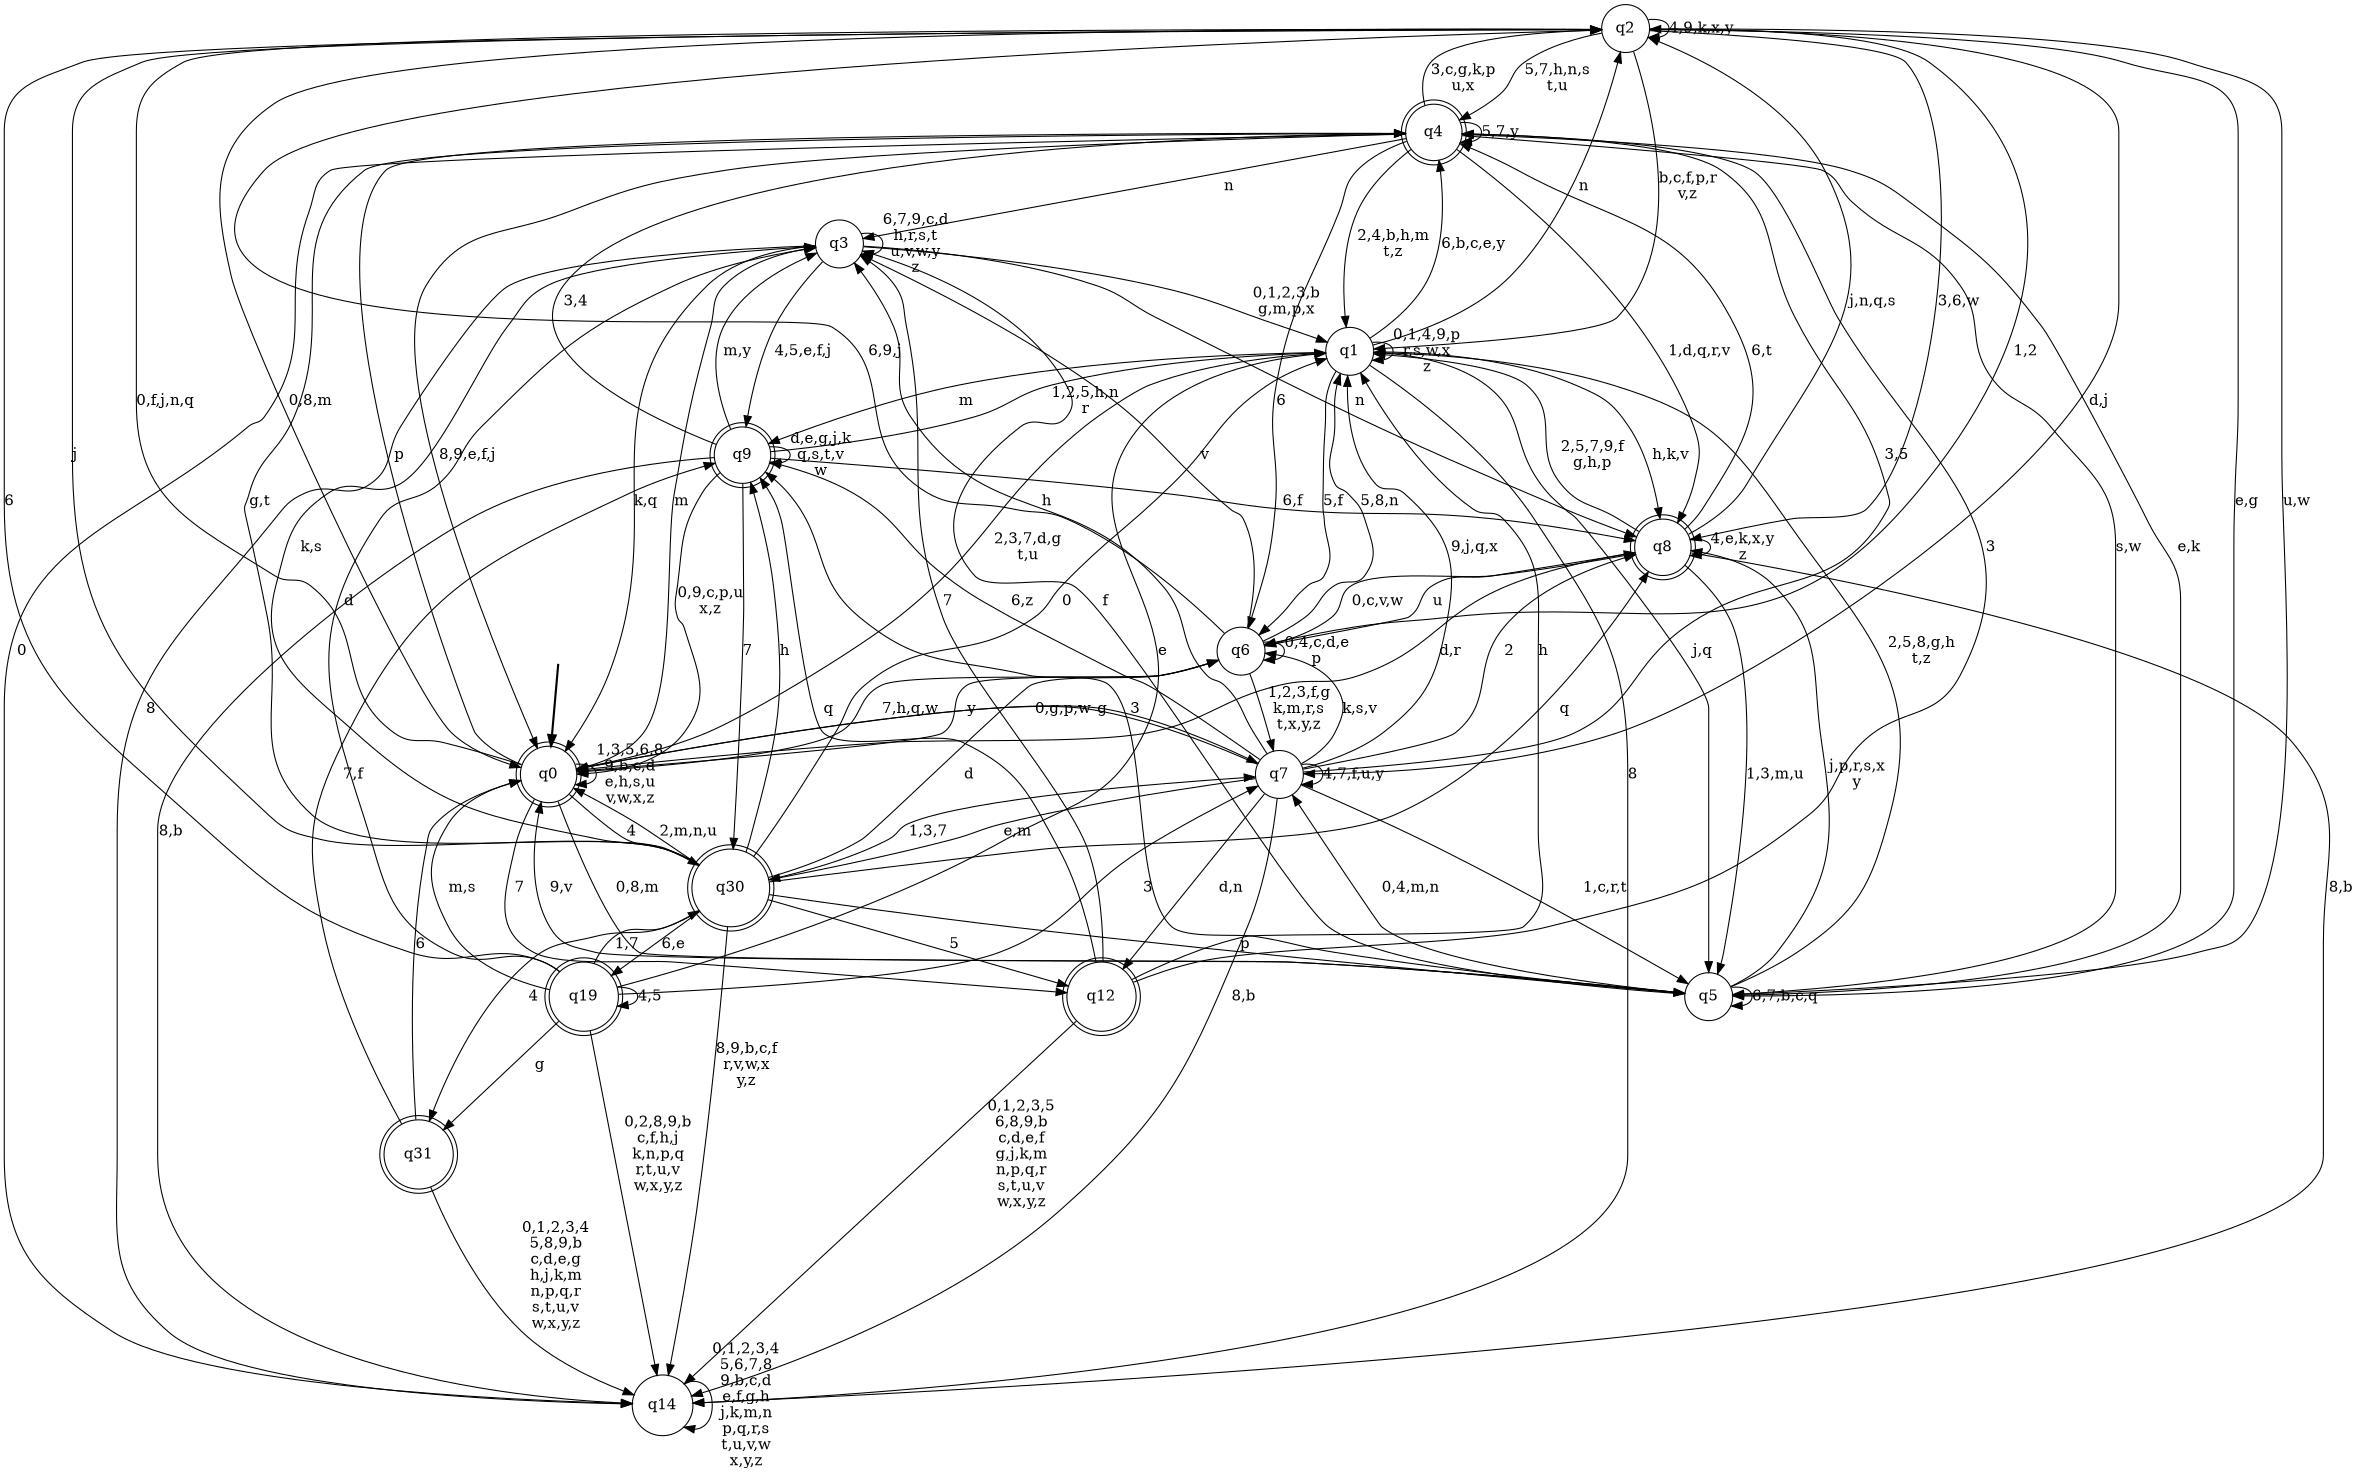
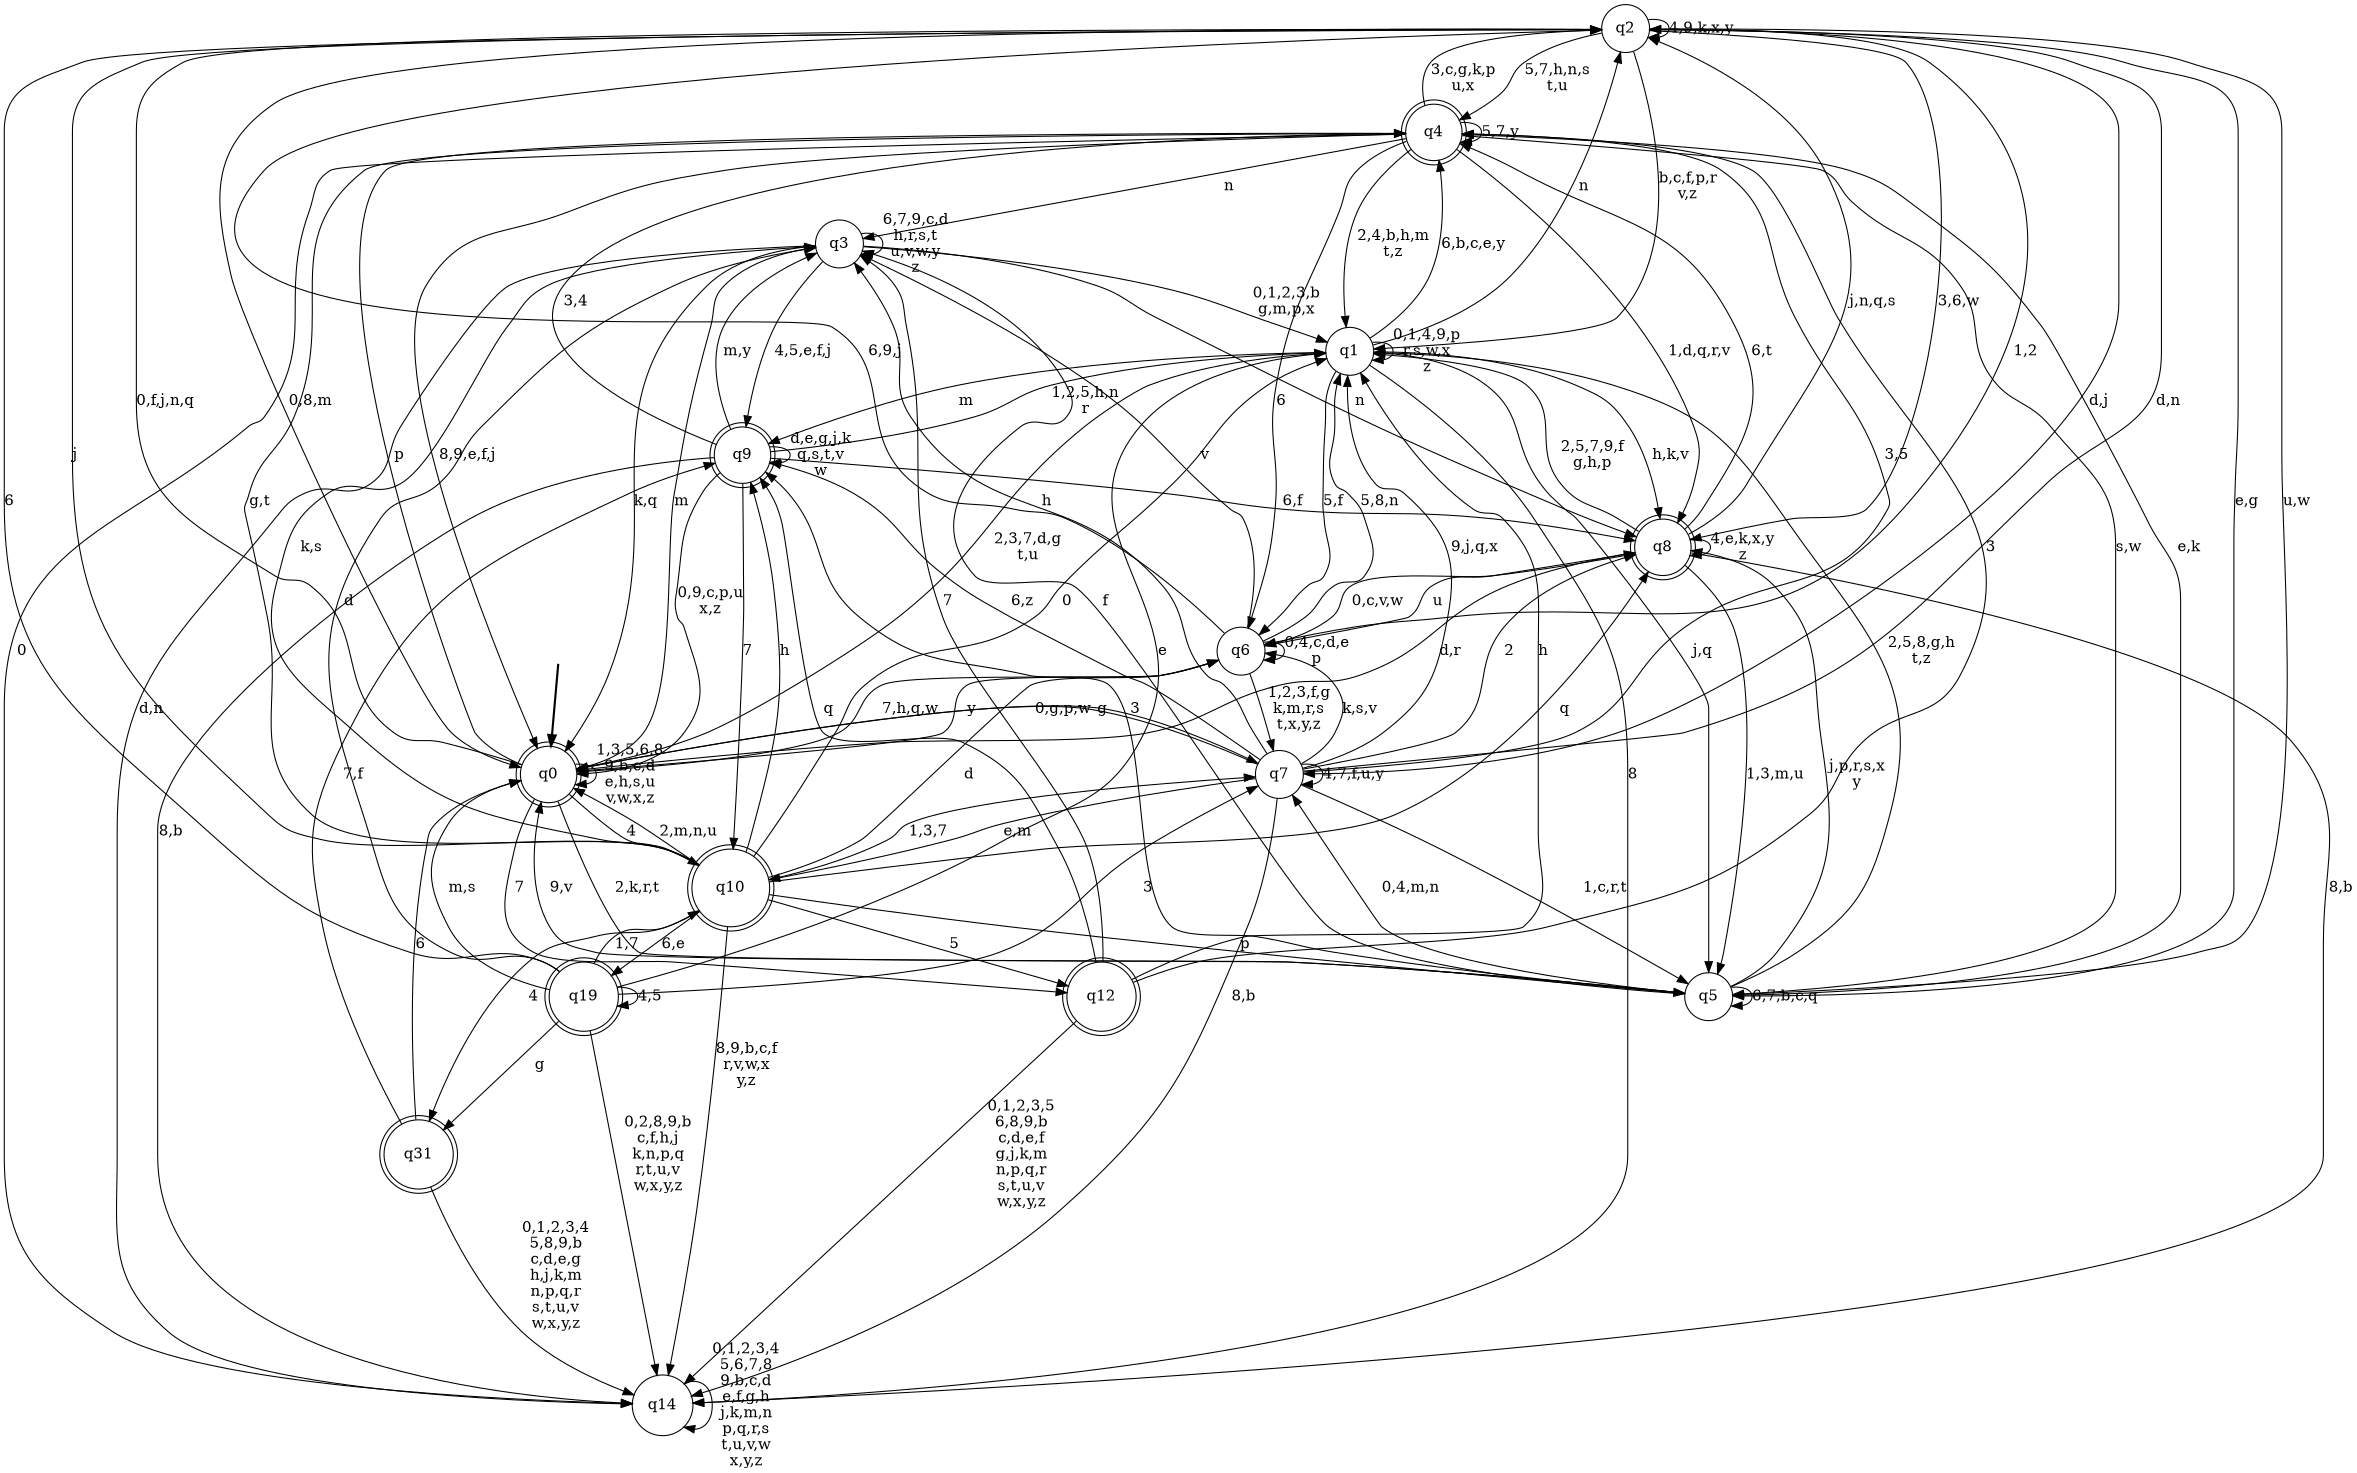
edge "q3" -> "q14": label "8" -> "d,n"
edge "q7" -> "q12": now "q7" -> "q2"
edge "q0" -> "q5": label "0,8,m" -> "2,k,r,t"
node "q30": label "q30" -> "q10"
